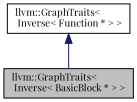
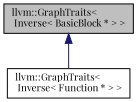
edge "llvm::GraphTraits< Inverse< BasicBlock * > >" -> "llvm::GraphTraits< Inverse< Function * > >": reversed
